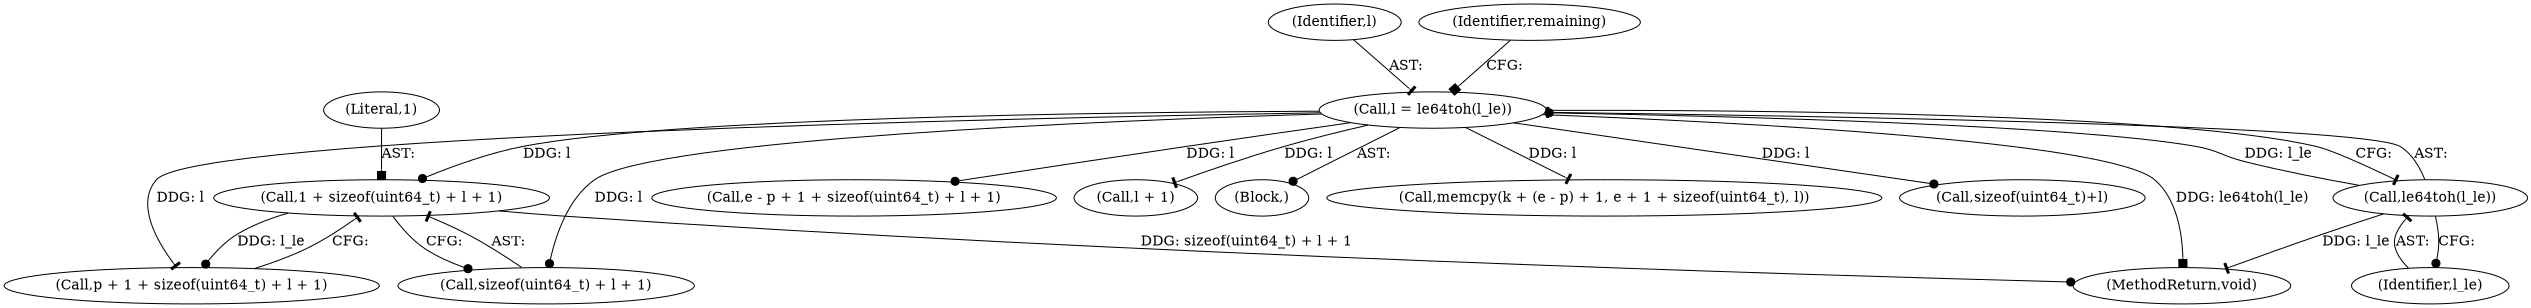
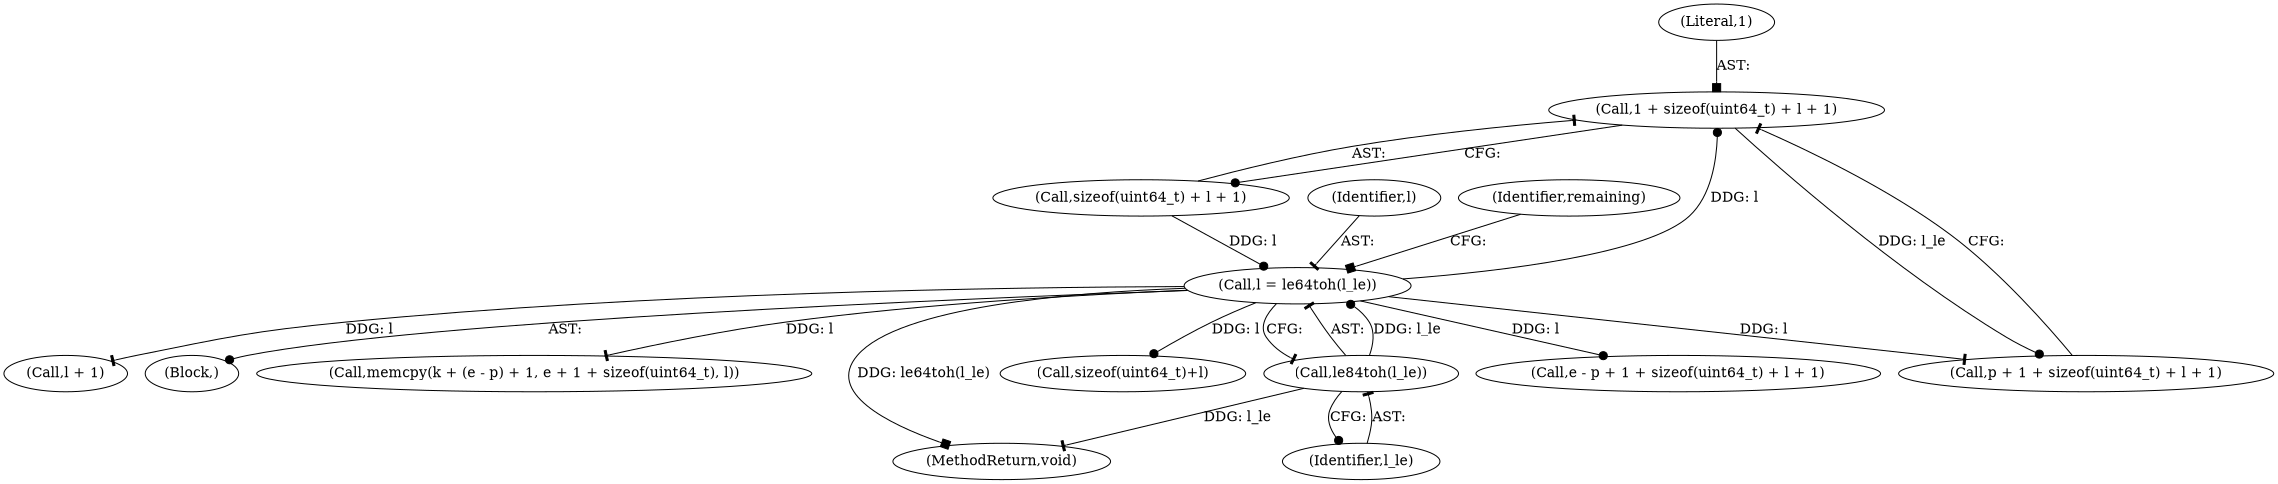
edge "(Call,l = le64toh(l_le))" -> "(Call,sizeof(uint64_t) + l + 1)": reversed
node "(Call,le64toh(l_le))": label "(Call,le64toh(l_le))" -> "(Call,le84toh(l_le))"
edge "(Call,1 + sizeof(uint64_t) + l + 1)" -> "(MethodReturn,void)": removed, label "DDG: sizeof(uint64_t) + l + 1"
